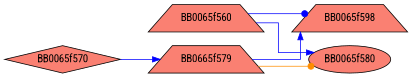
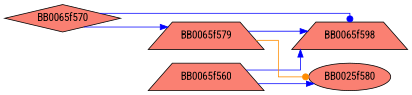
edge "BB0065f570" -> "BB0065f598": added
edge "BB0065f560" -> "BB0065f598": arrowhead dot -> normal
node "BB0665f579": label "BB0665f579" -> "BB0065f579"
node "BB0065f580": label "BB0065f580" -> "BB0025f580"
